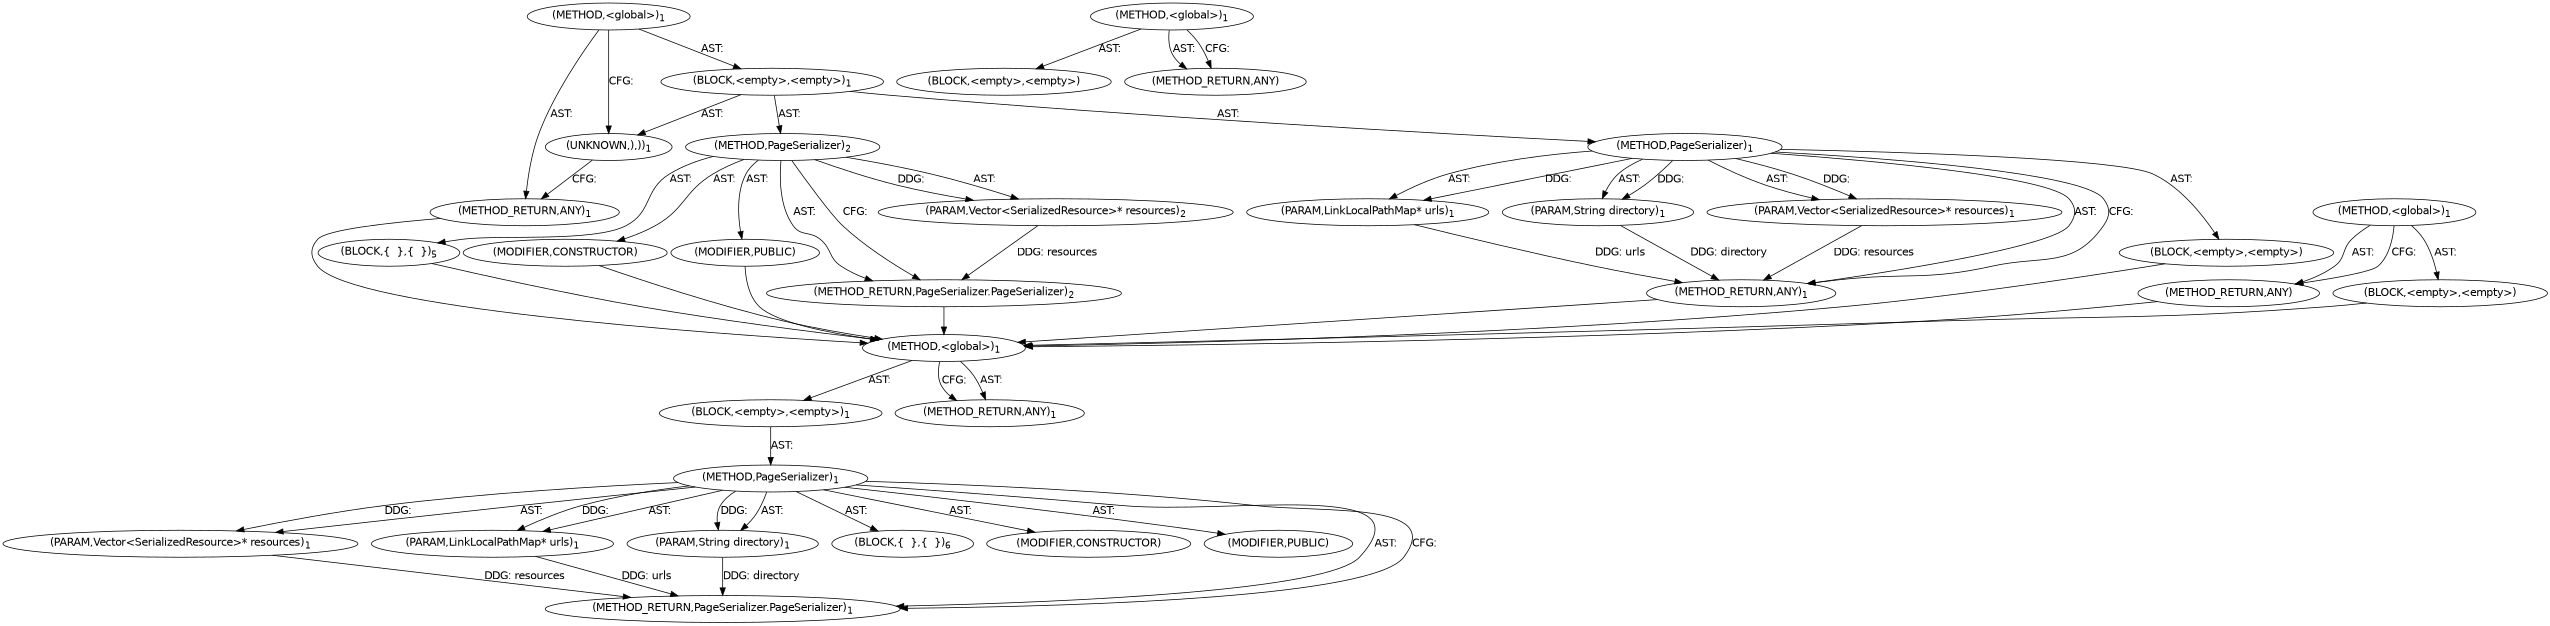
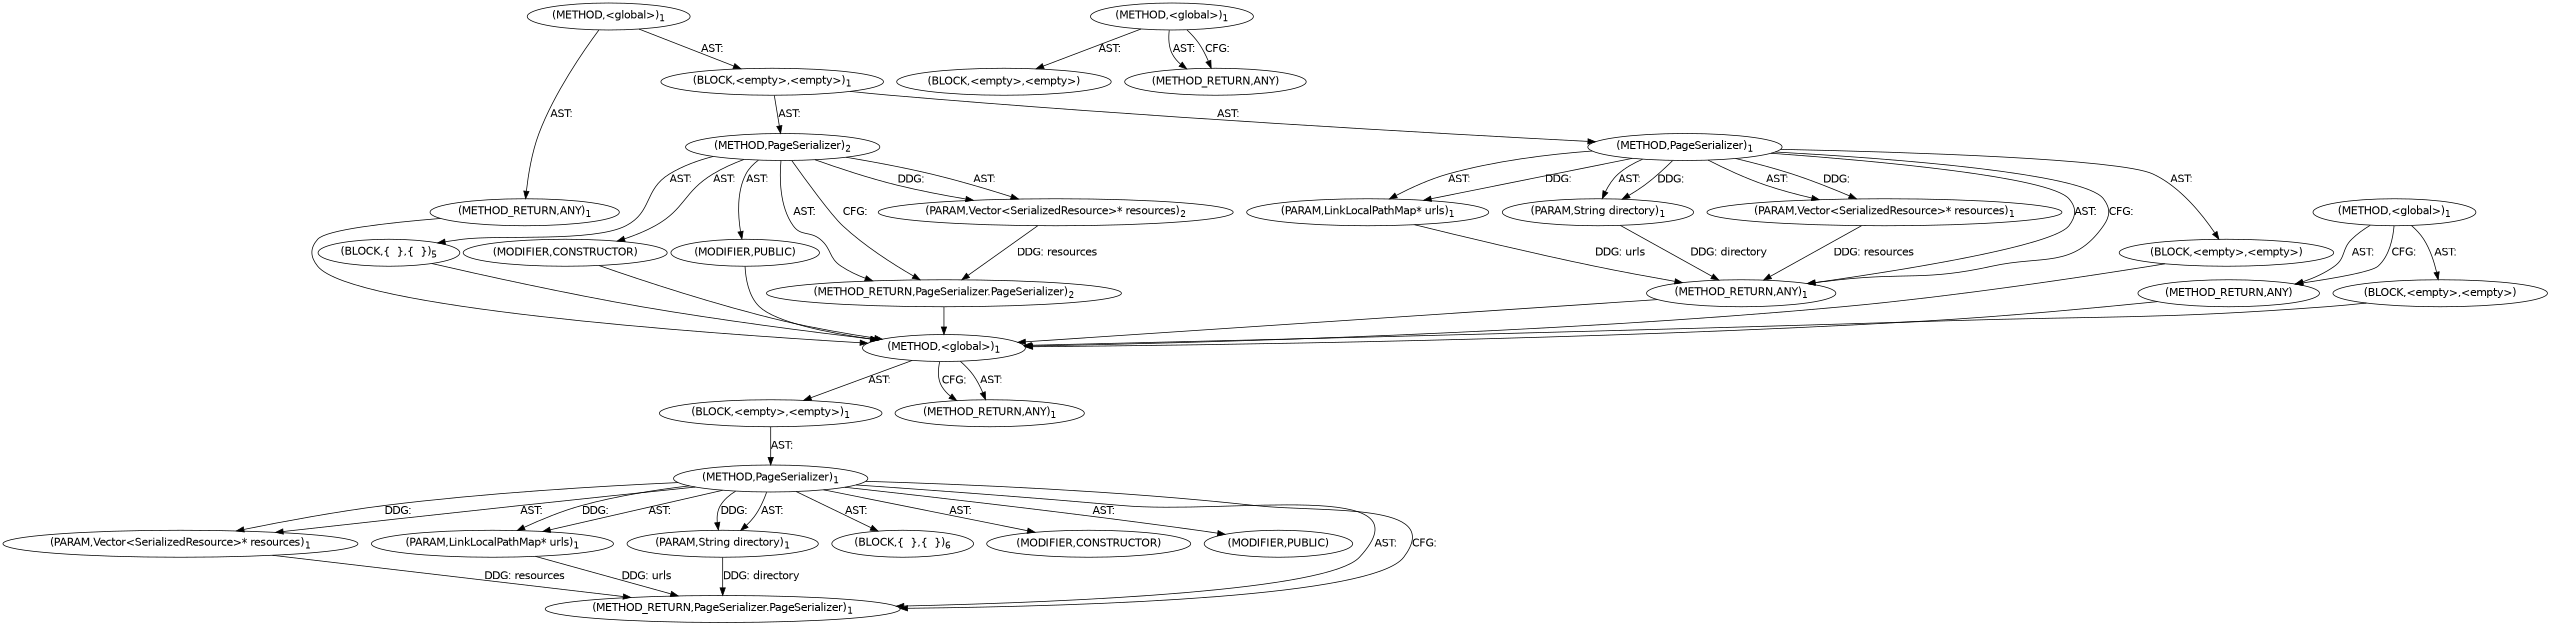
node "(UNKNOWN,),))": removed
